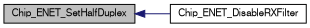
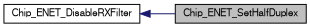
edge "Chip_ENET_DisableRXFilter" -> "Chip_ENET_SetHalfDuplex": reversed
